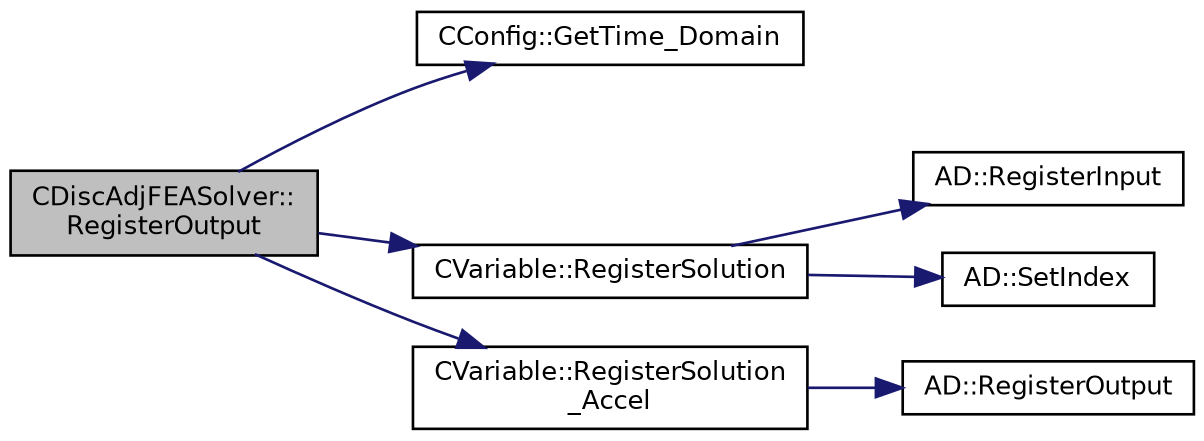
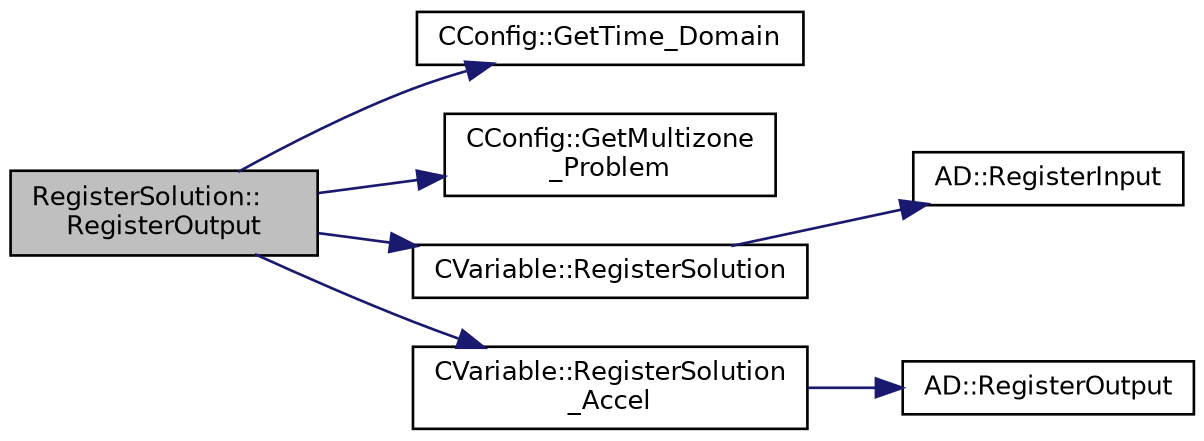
node "CConfig::GetMultizone _Problem": added
node "CDiscAdjFEASolver:: RegisterOutput": label "CDiscAdjFEASolver:: RegisterOutput" -> "RegisterSolution:: RegisterOutput"
node "AD::SetIndex": removed
